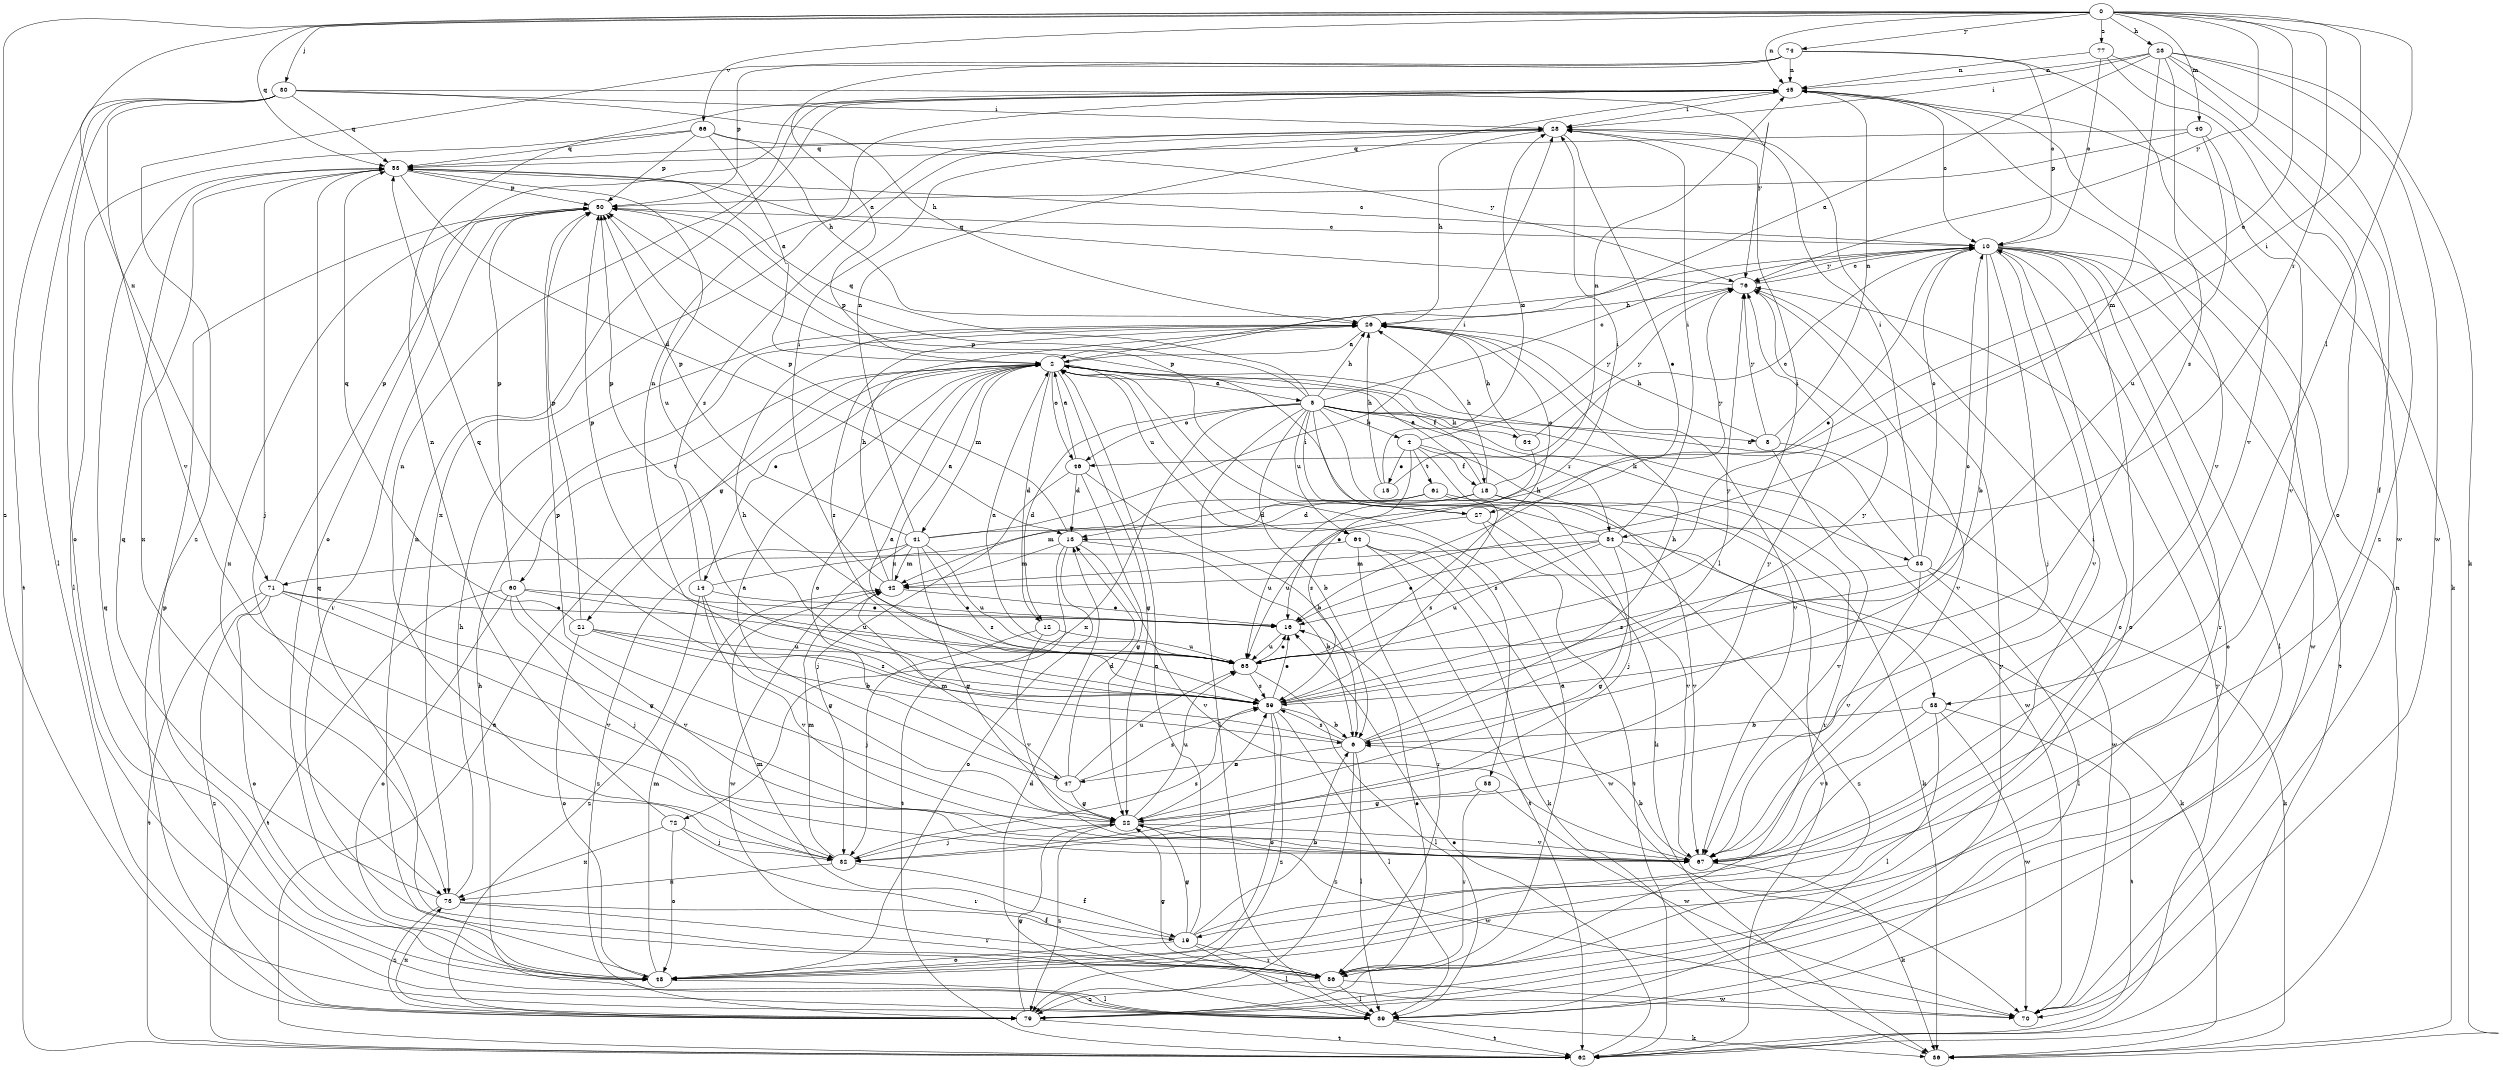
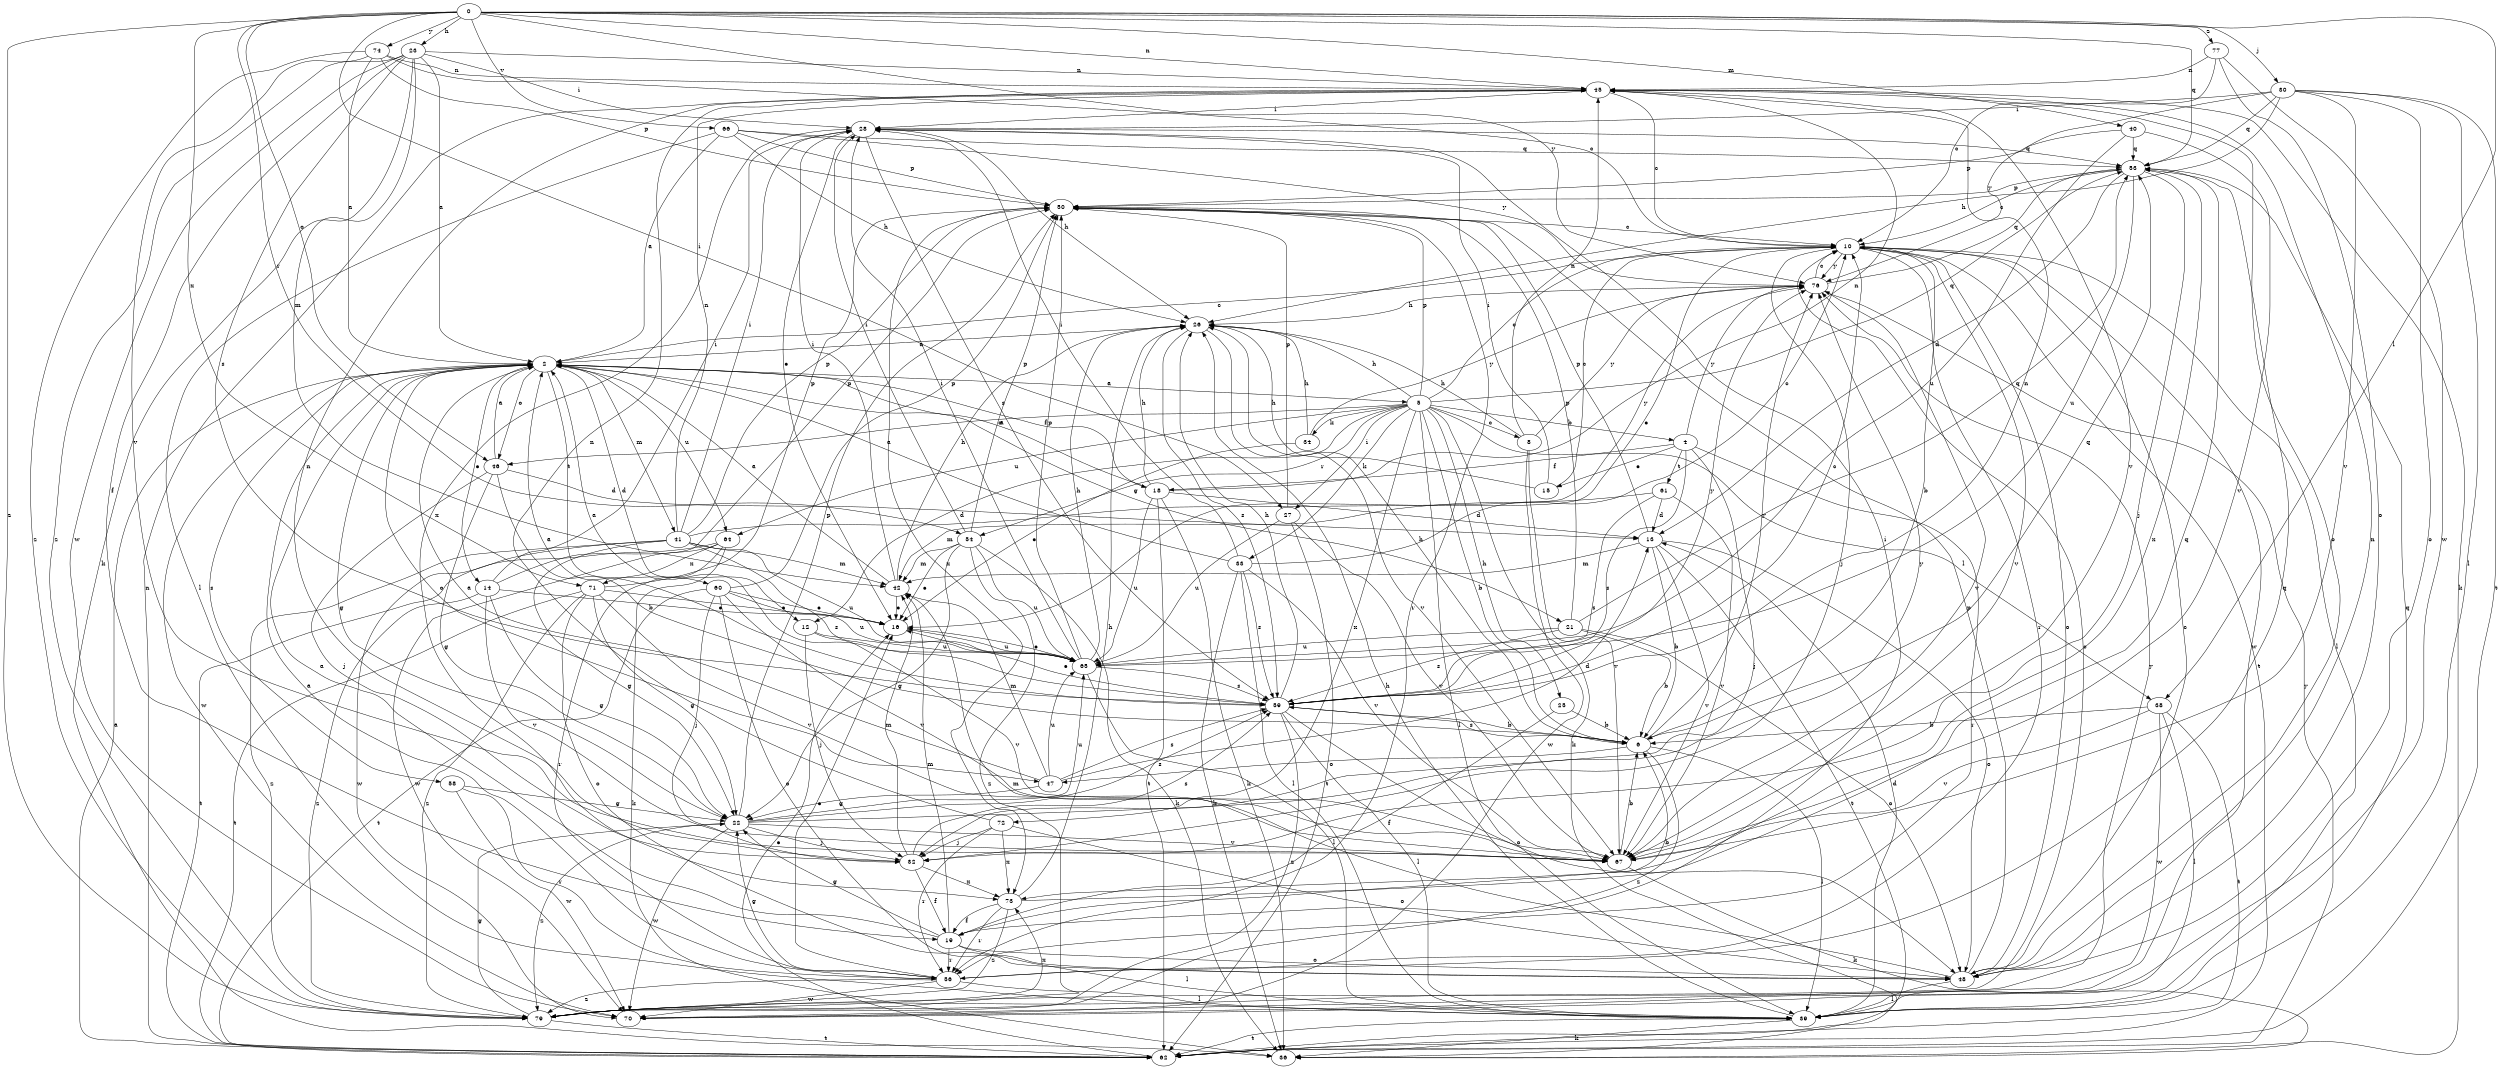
node "25": added
